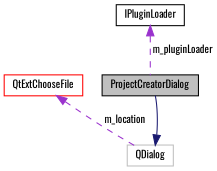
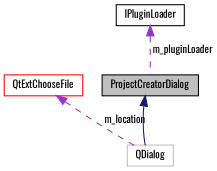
edge "ProjectCreatorDialog" -> "QDialog": reversed
